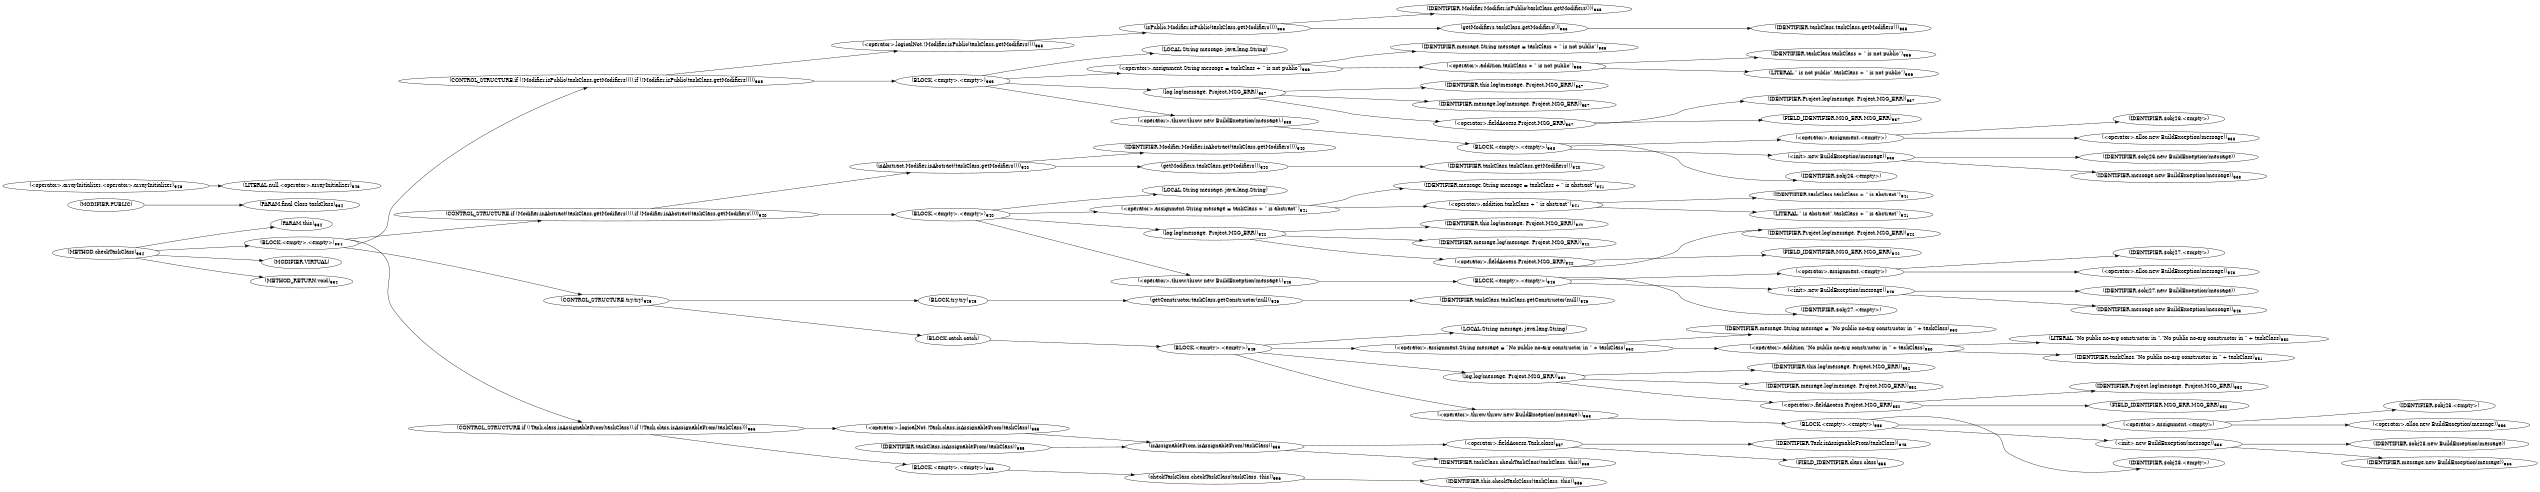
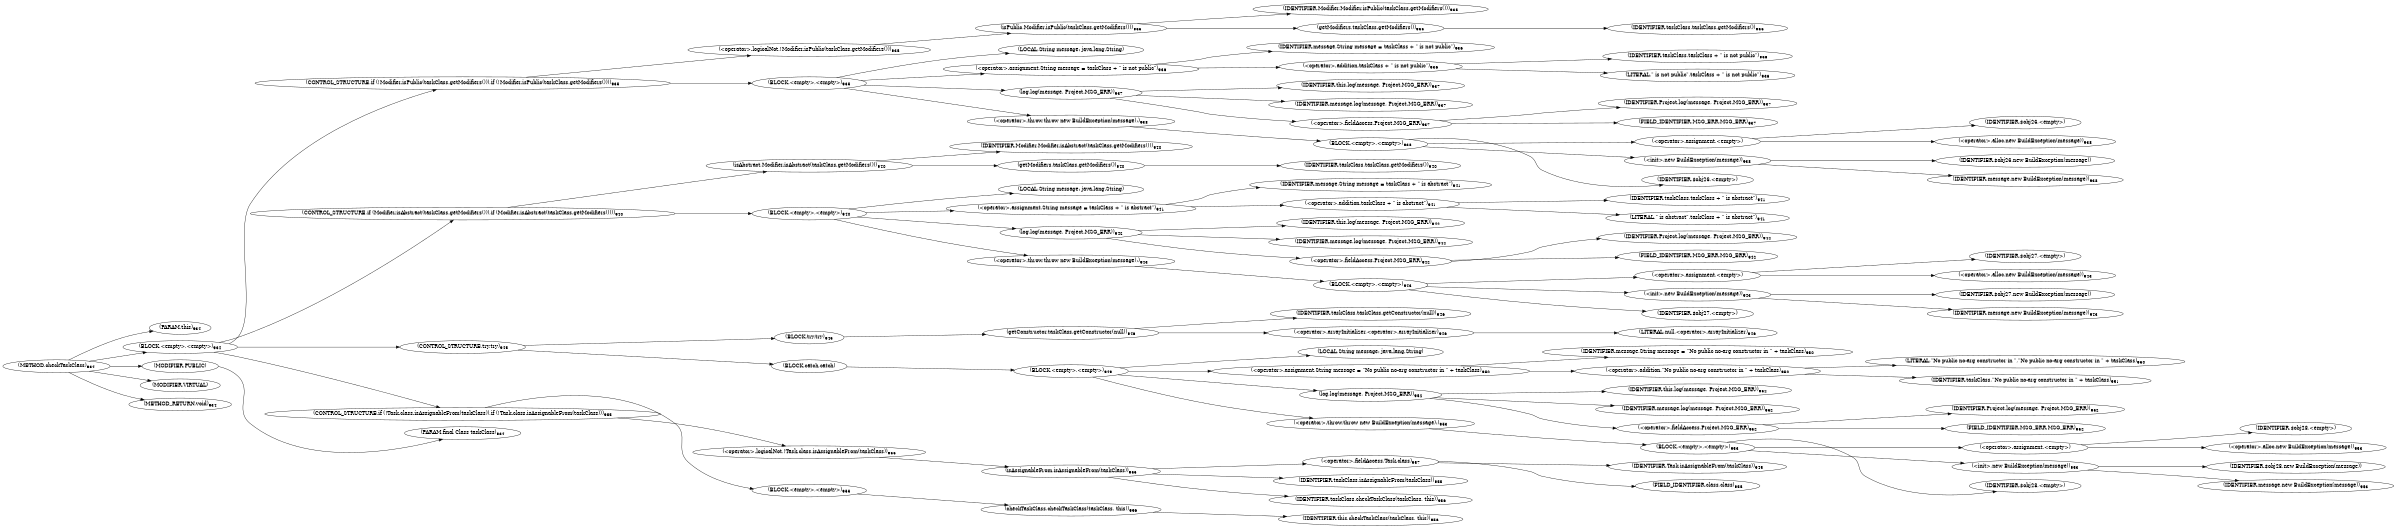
edge "(getConstructor,taskClass.getConstructor(null))" -> "(<operator>.arrayInitializer,<operator>.arrayInitializer)": added
edge "(METHOD,checkTaskClass)" -> "(MODIFIER,PUBLIC)": added
edge "(IDENTIFIER,taskClass,isAssignableFrom(taskClass))" -> "(isAssignableFrom,isAssignableFrom(taskClass))": reversed
